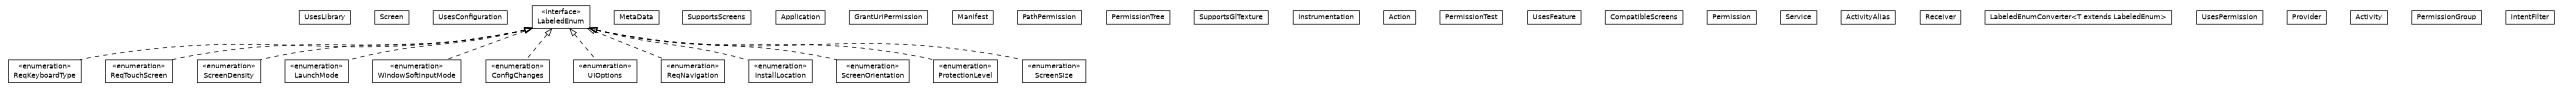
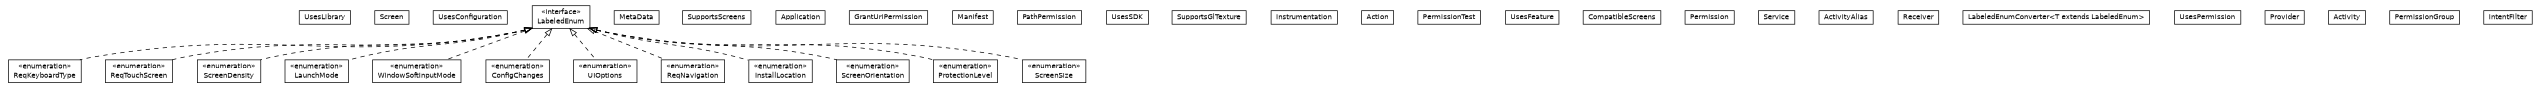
node "UsesSDK": added
node "PermissionTree": removed
